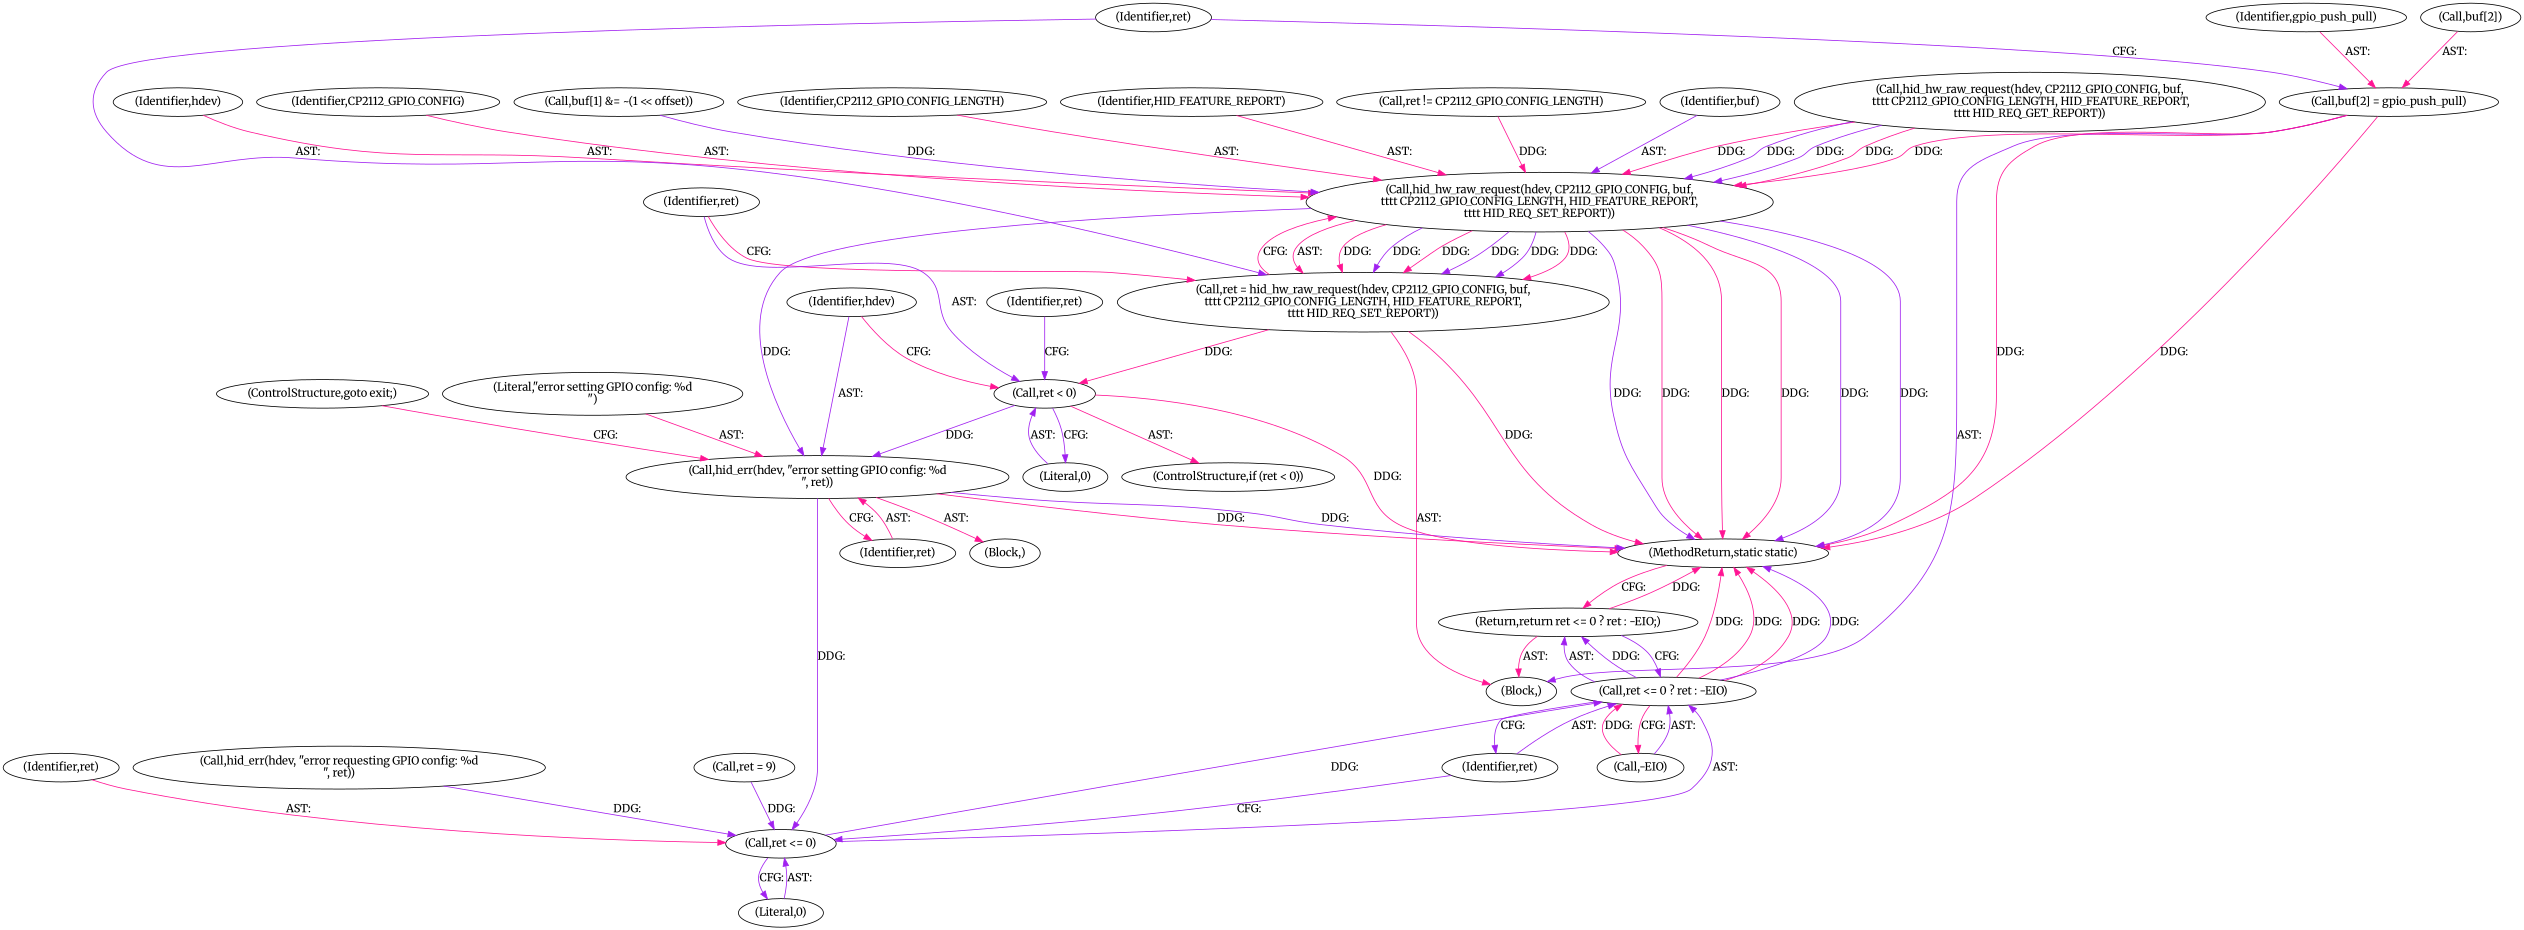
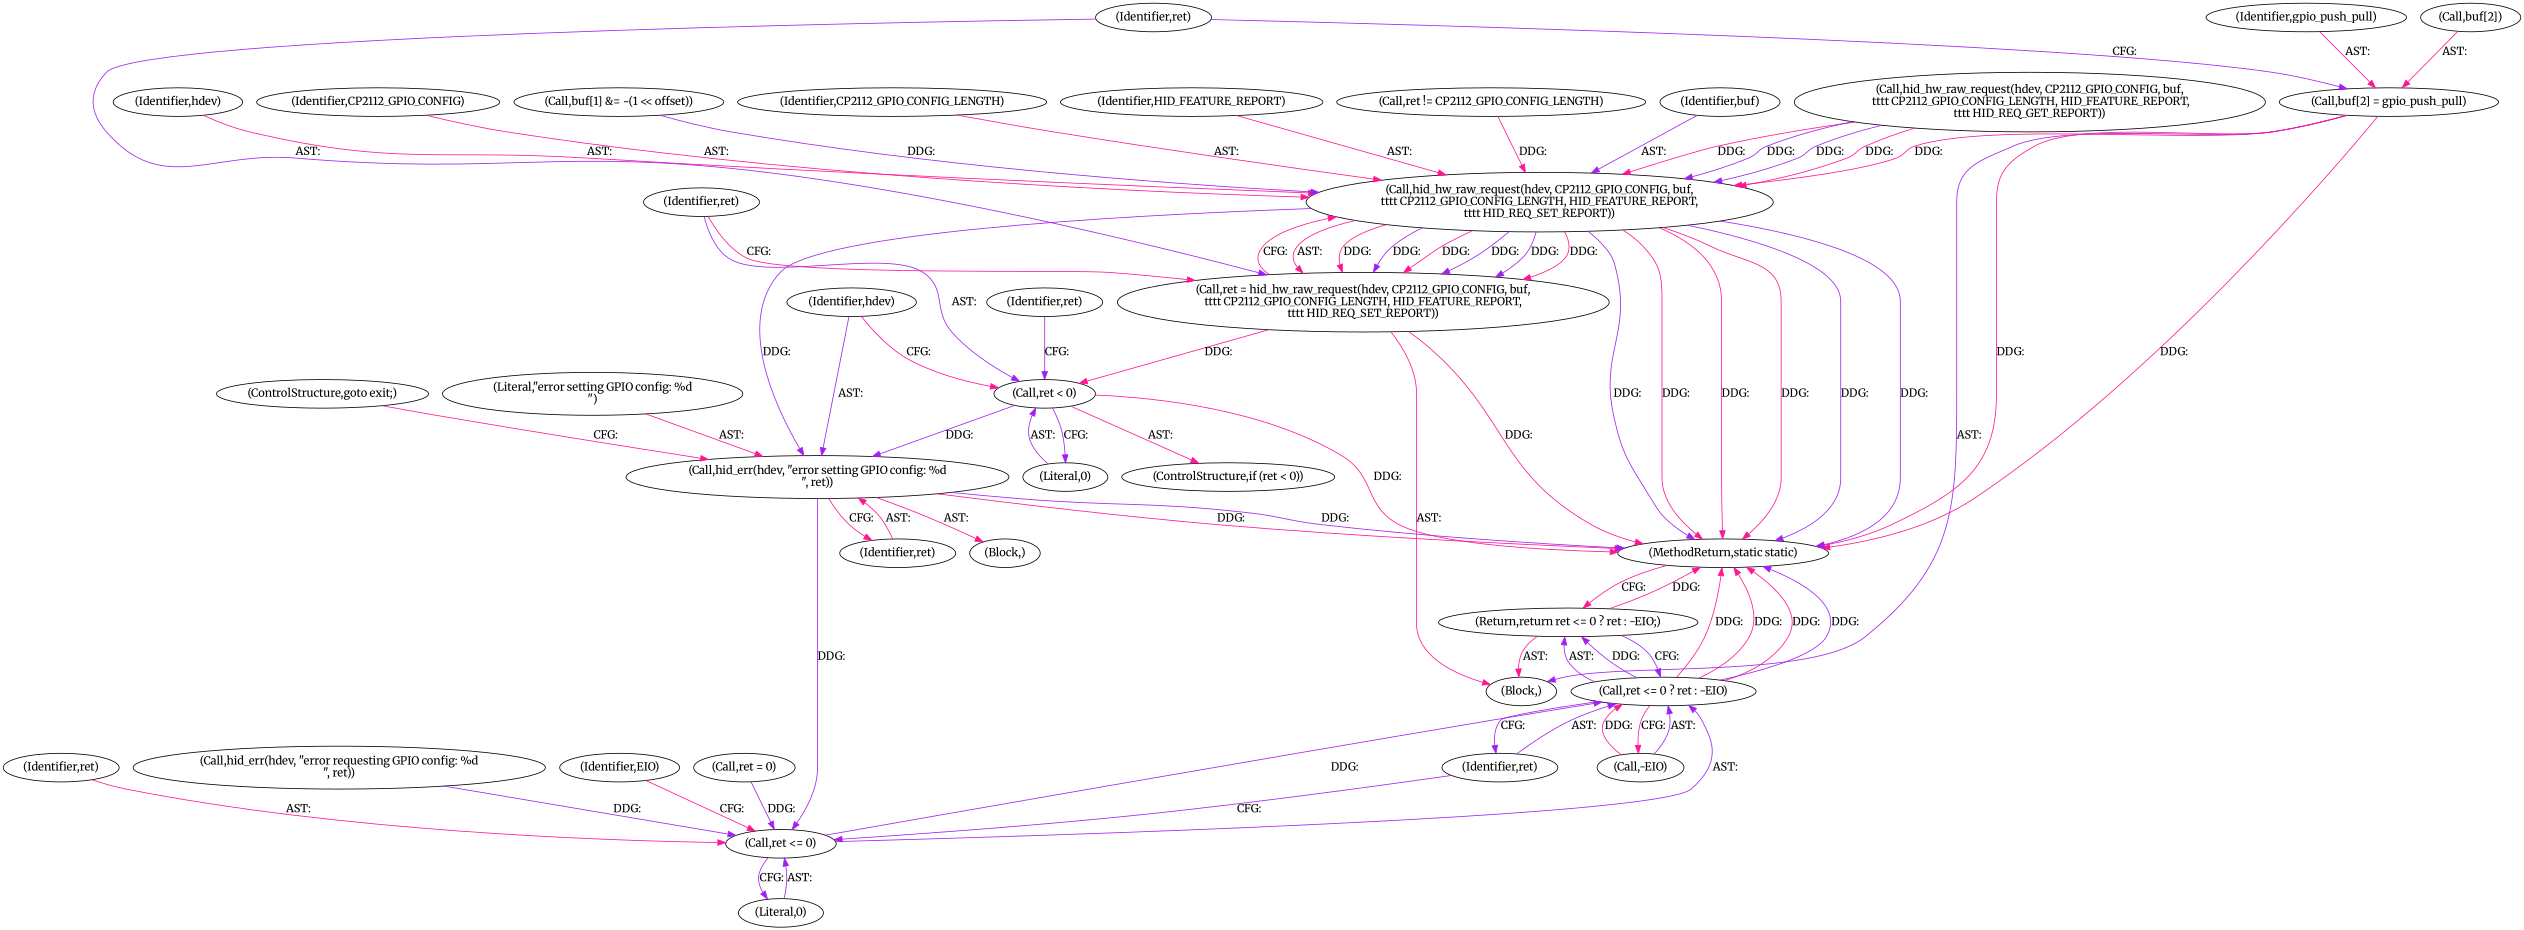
node "(Identifier,EIO)": added
node "(Call,ret = 9)": label "(Call,ret = 9)" -> "(Call,ret = 0)"
